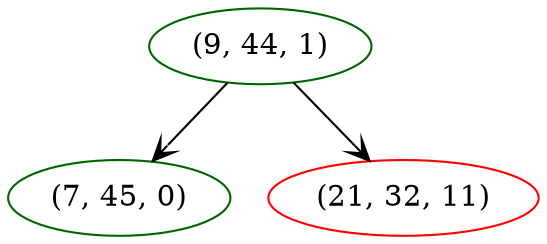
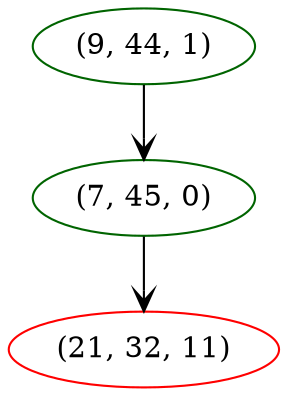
edge "(9, 44, 1)" -> "(21, 32, 11)": now "(7, 45, 0)" -> "(21, 32, 11)"
